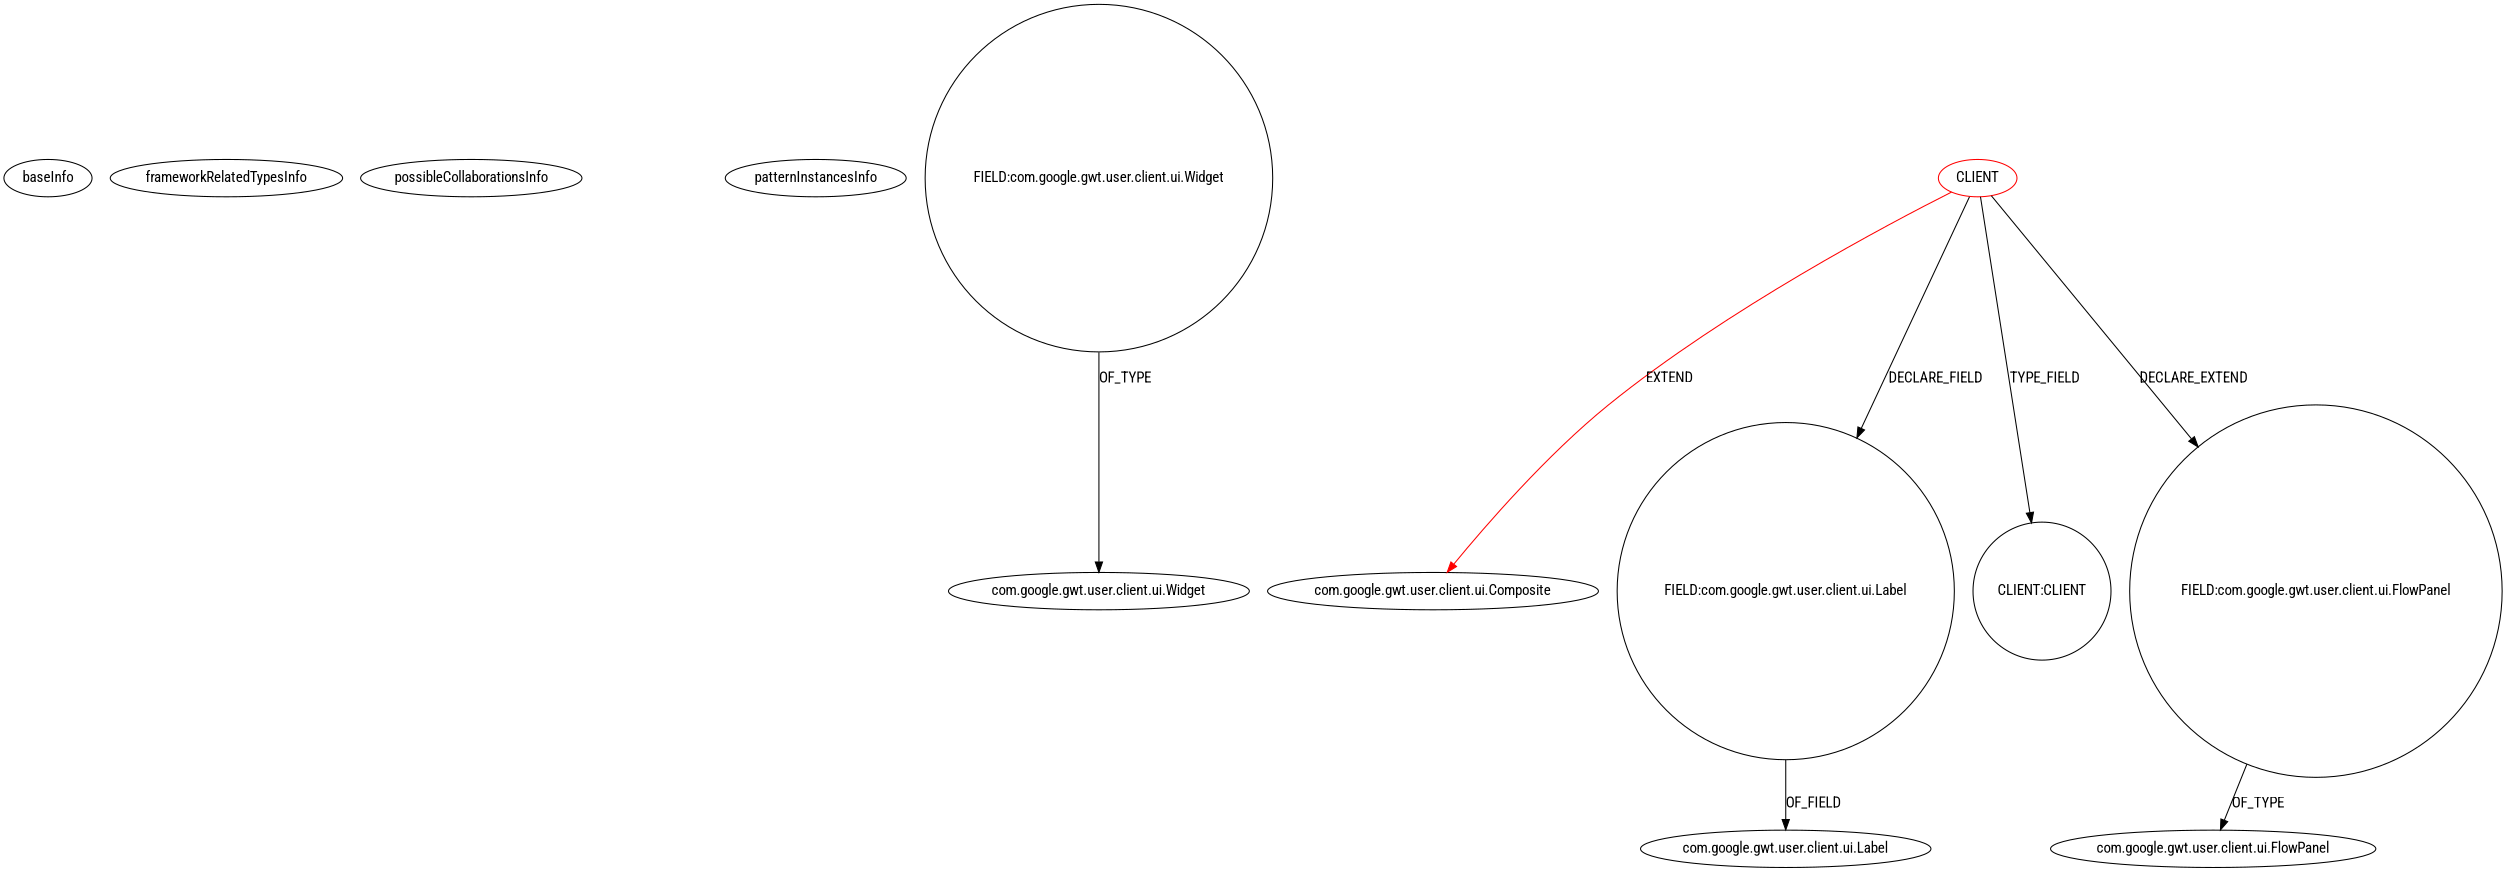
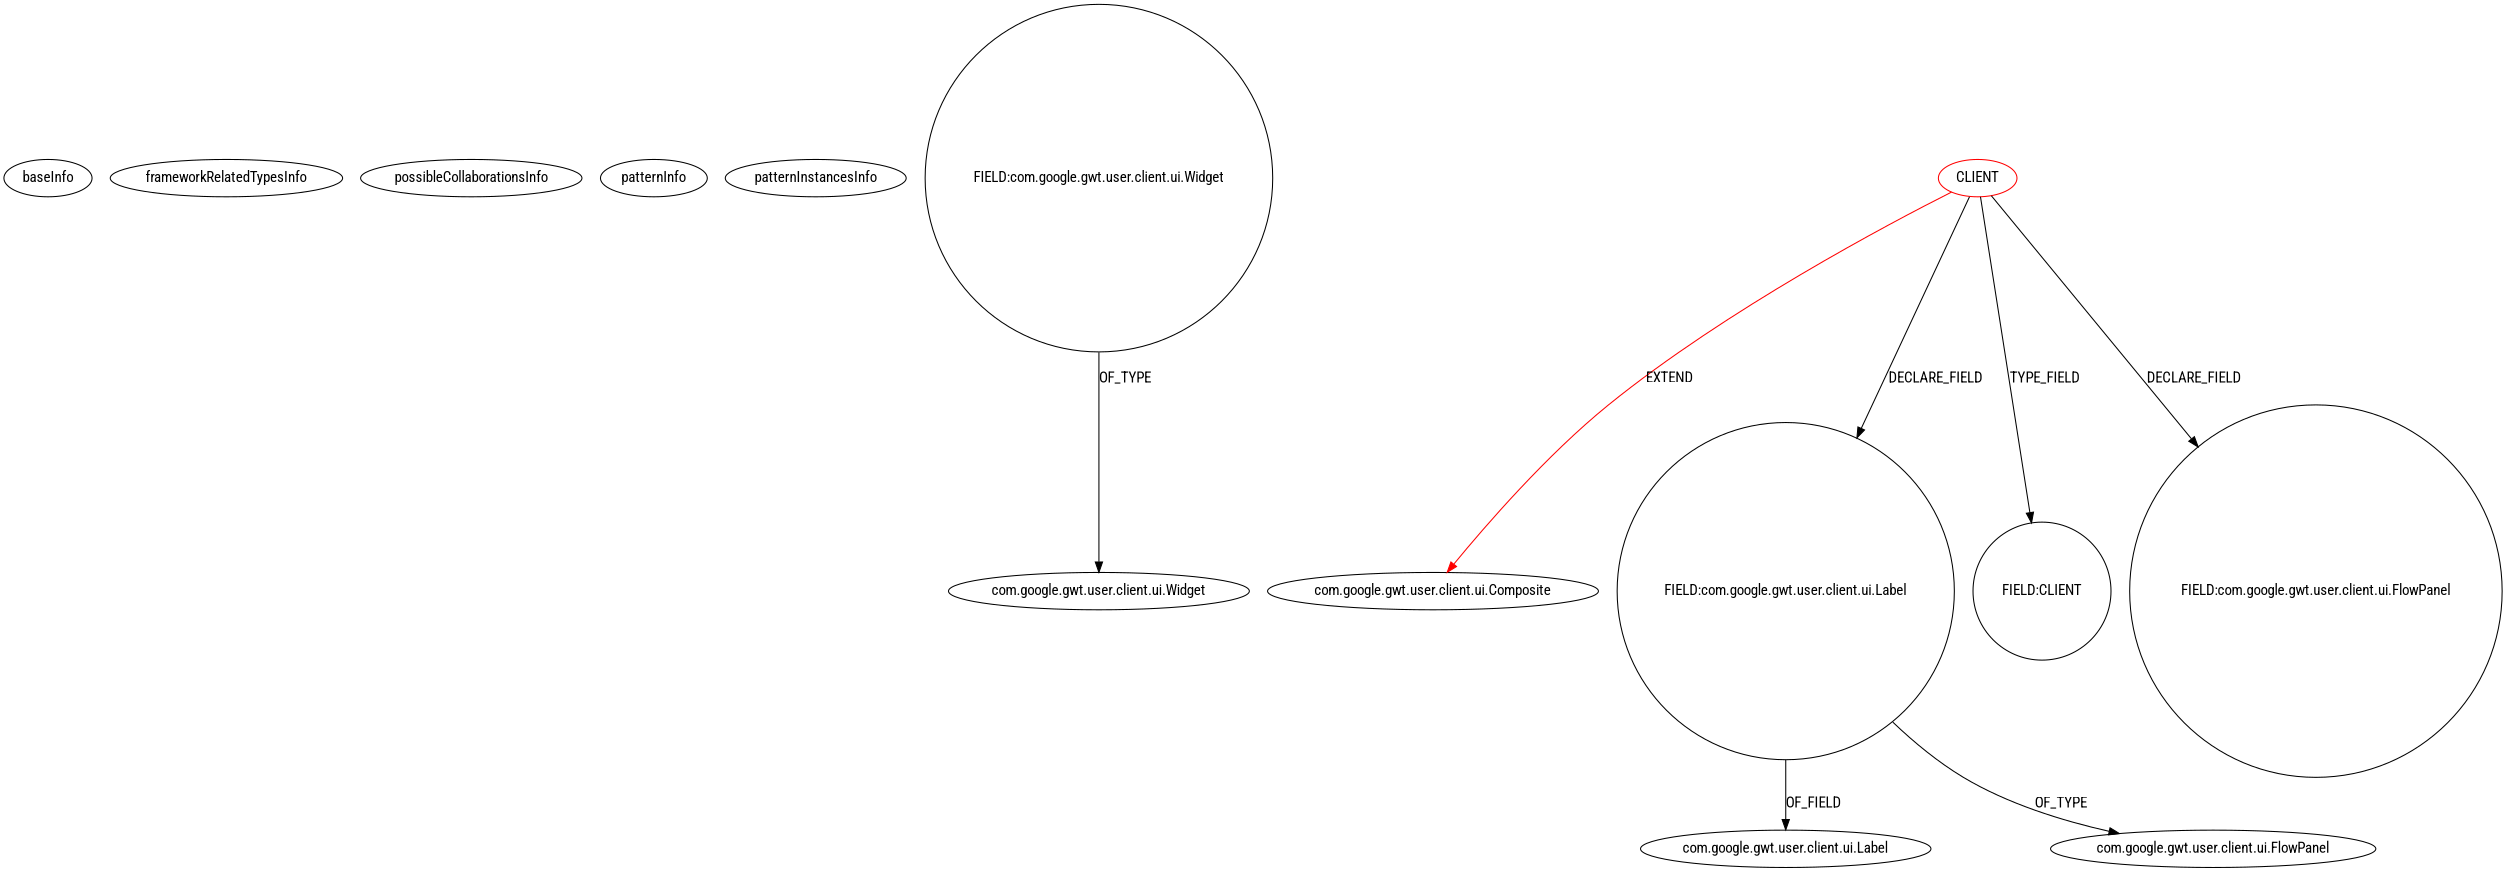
node "patternInfo": added
edge "CLIENT" -> "FIELD:com.google.gwt.user.client.ui.FlowPanel": label "DECLARE_EXTEND" -> "DECLARE_FIELD"
node "CLIENT:CLIENT": label "CLIENT:CLIENT" -> "FIELD:CLIENT"
edge "FIELD:com.google.gwt.user.client.ui.FlowPanel" -> "com.google.gwt.user.client.ui.FlowPanel": now "FIELD:com.google.gwt.user.client.ui.Label" -> "com.google.gwt.user.client.ui.FlowPanel"
